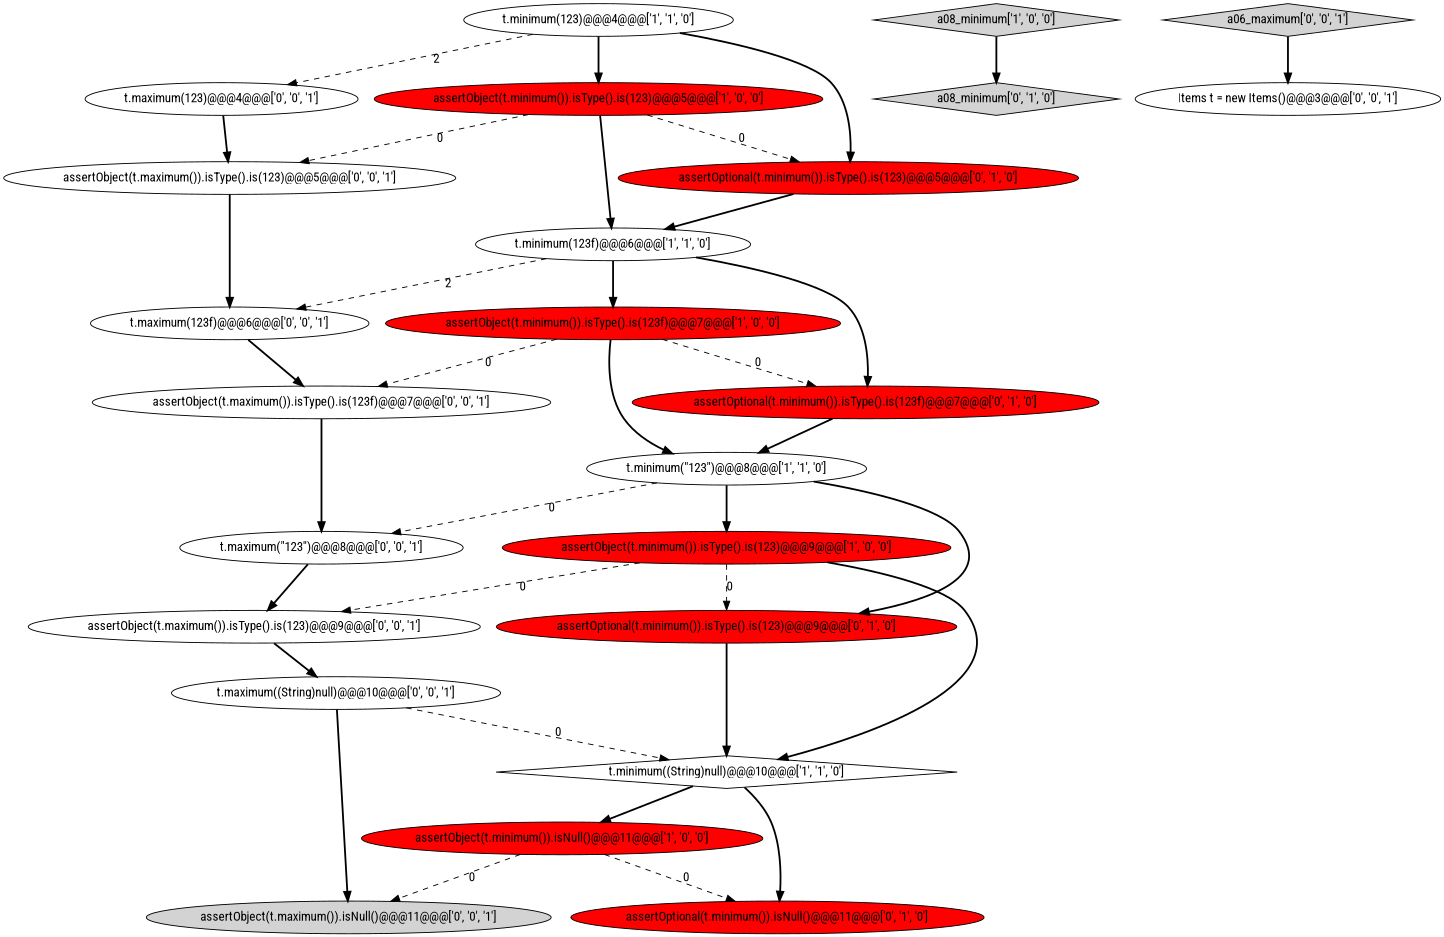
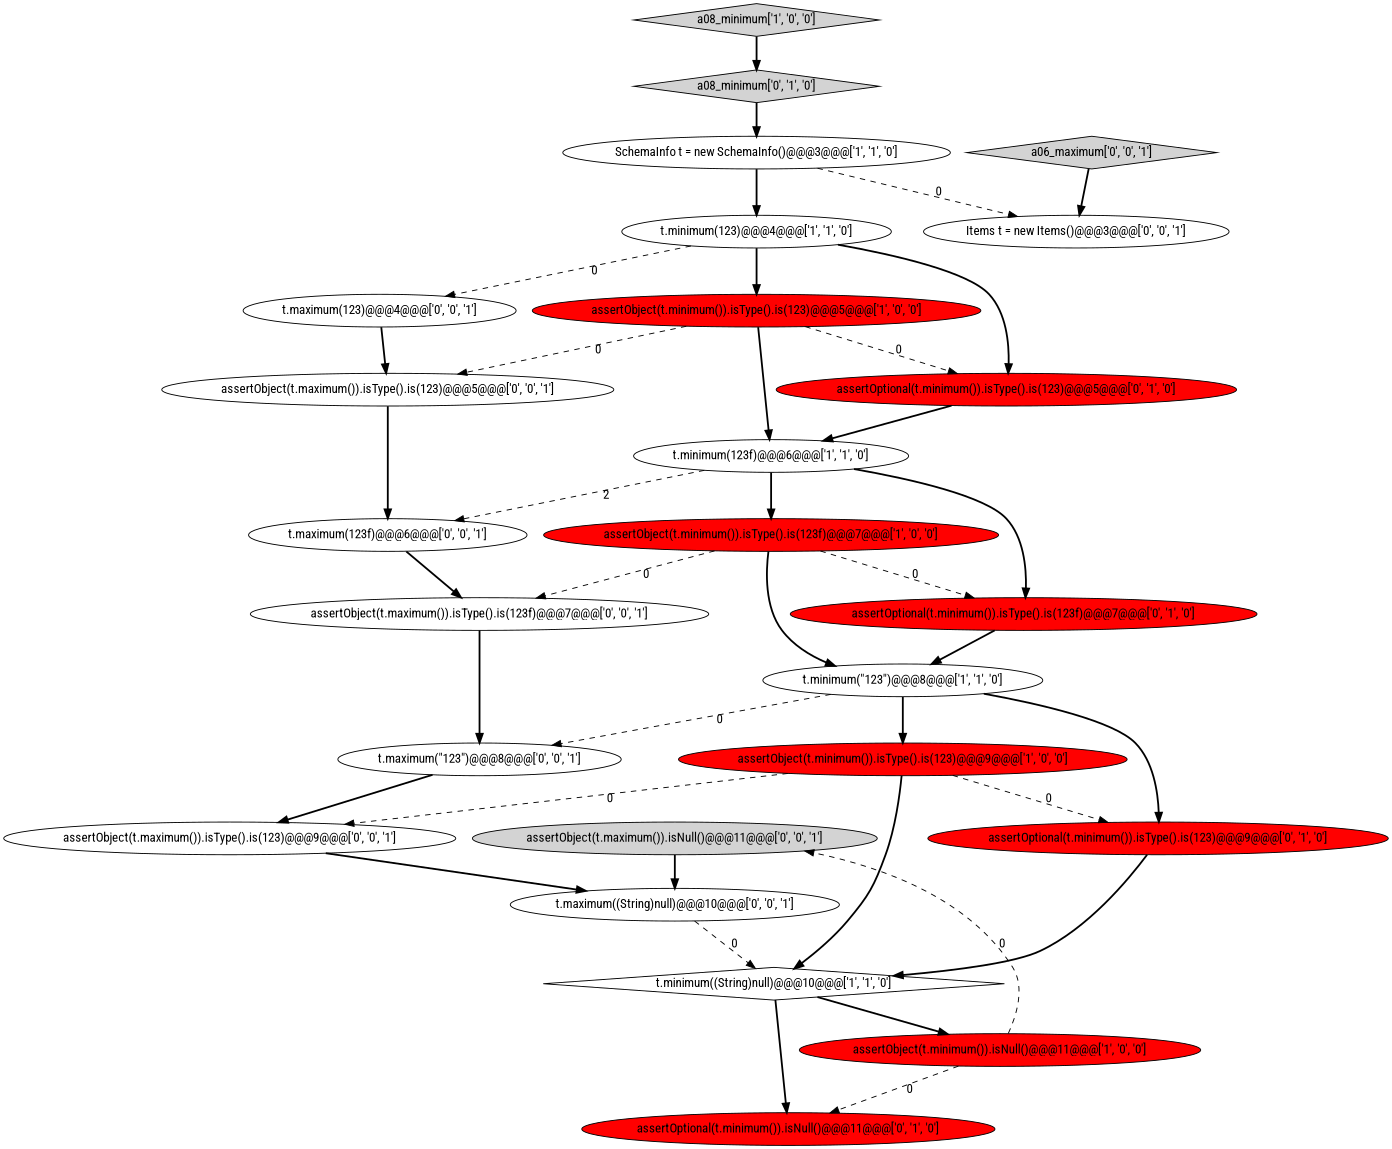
edge "t.minimum(123)@@@4@@@['1', '1', '0']" -> "t.maximum(123)@@@4@@@['0', '0', '1']": label "2" -> "0"
node "SchemaInfo t = new SchemaInfo()@@@3@@@['1', '1', '0']": added
edge "t.maximum((String)null)@@@10@@@['0', '0', '1']" -> "assertObject(t.maximum()).isNull()@@@11@@@['0', '0', '1']": reversed
